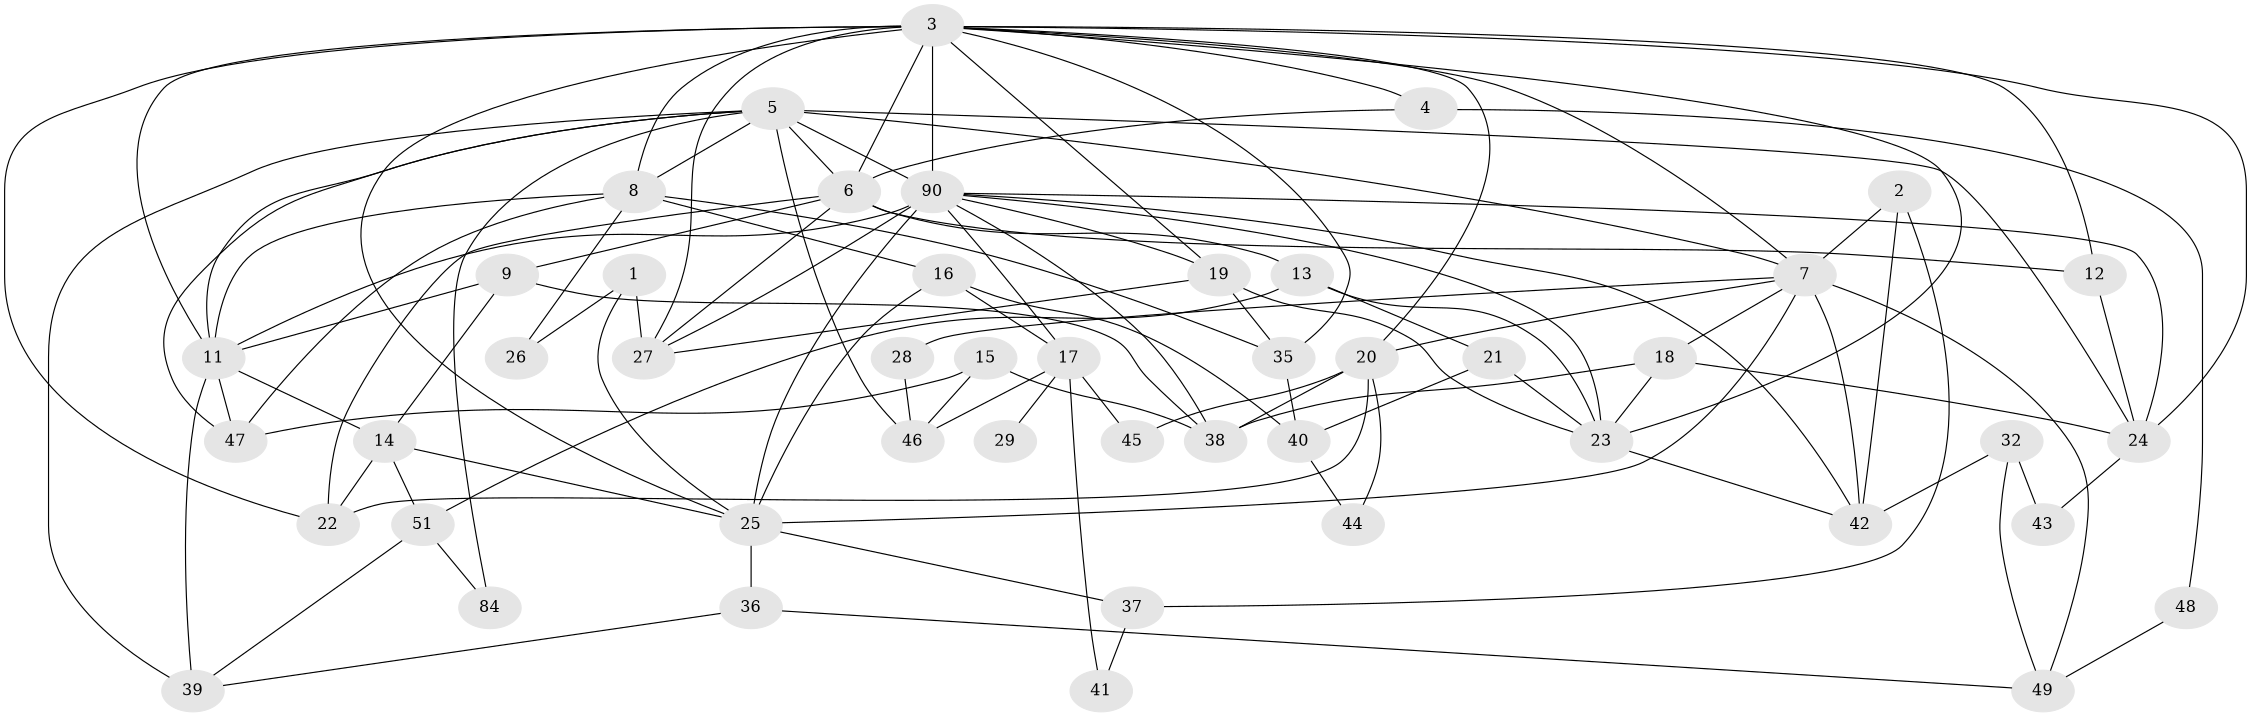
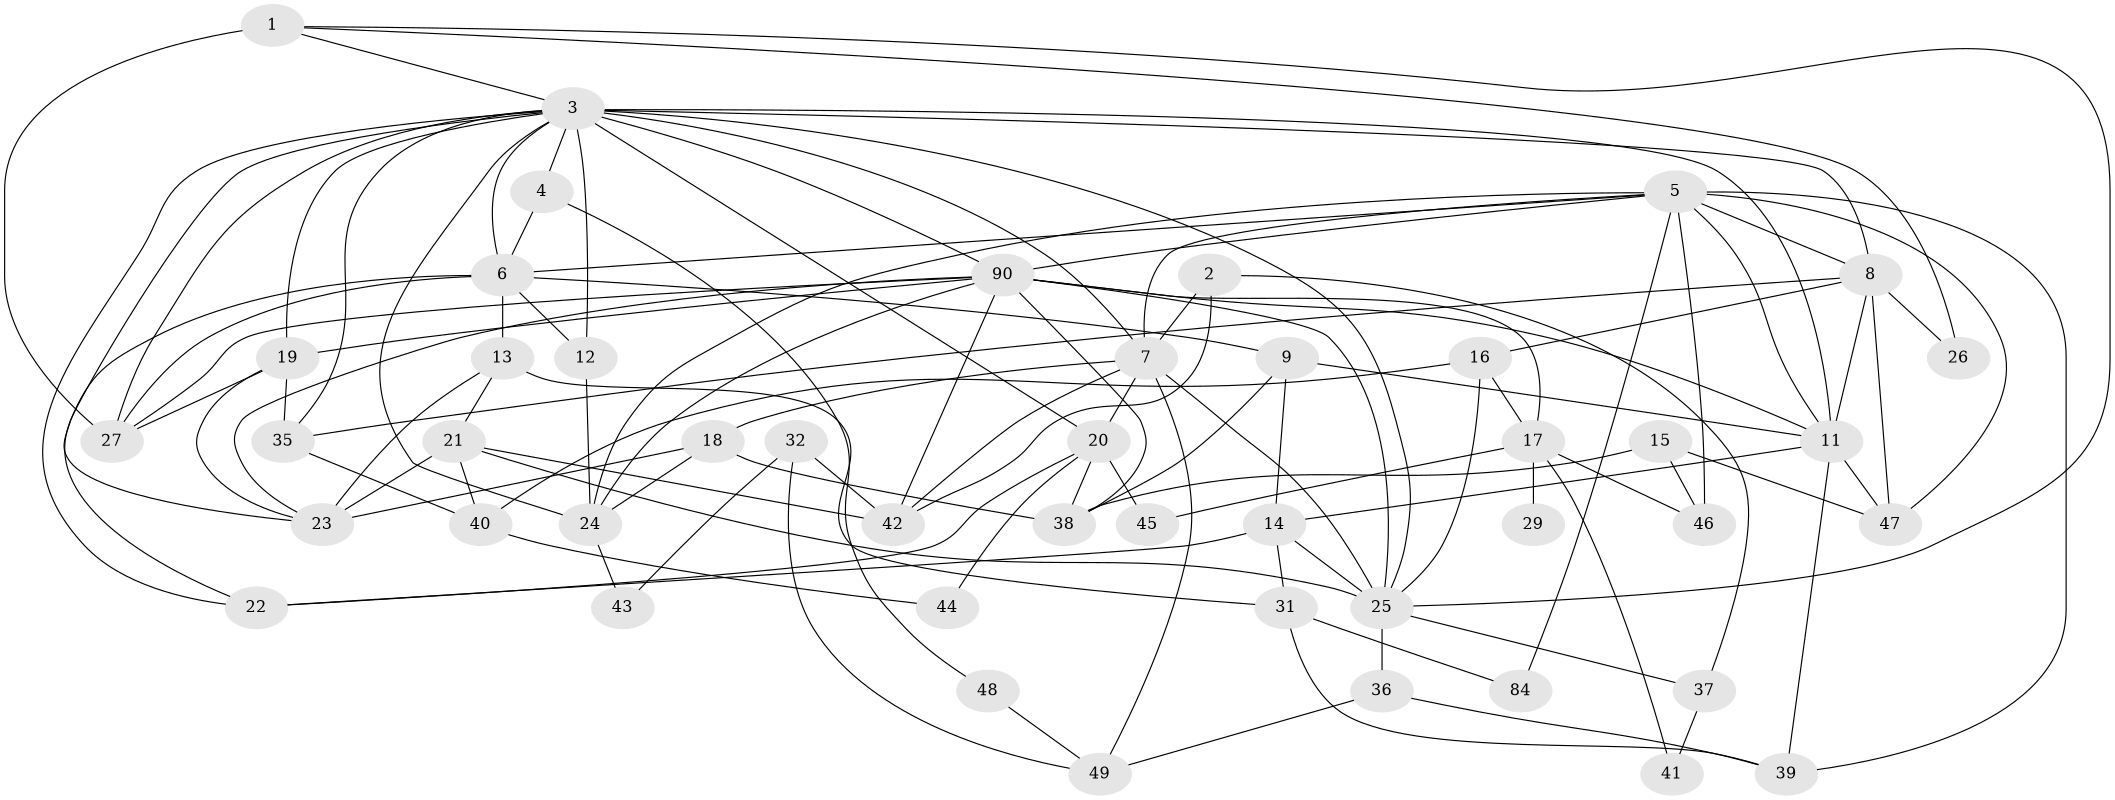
edge "1" -- "3": added
node "28": removed
edge "23" -- "42": now "21" -- "42"
node "51": label "51" -> "31"
edge "21" -- "25": added
